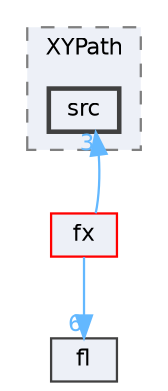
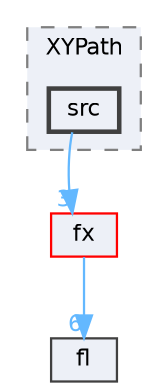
edge "fx" -> "src": reversed
